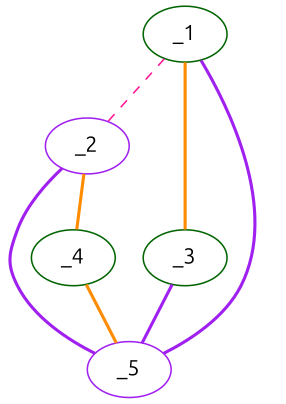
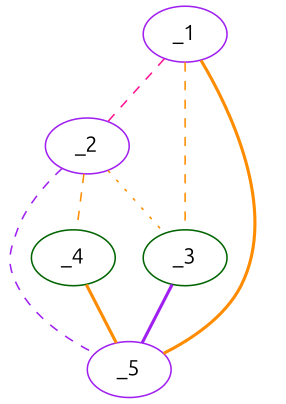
node "_1": color darkgreen -> purple
edge "_1" -- "_3": style bold -> dashed
edge "_2" -- "_4": style bold -> dashed
edge "_2" -- "_3": added
edge "_1" -- "_5": color purple -> darkorange
edge "_2" -- "_5": style bold -> dashed
